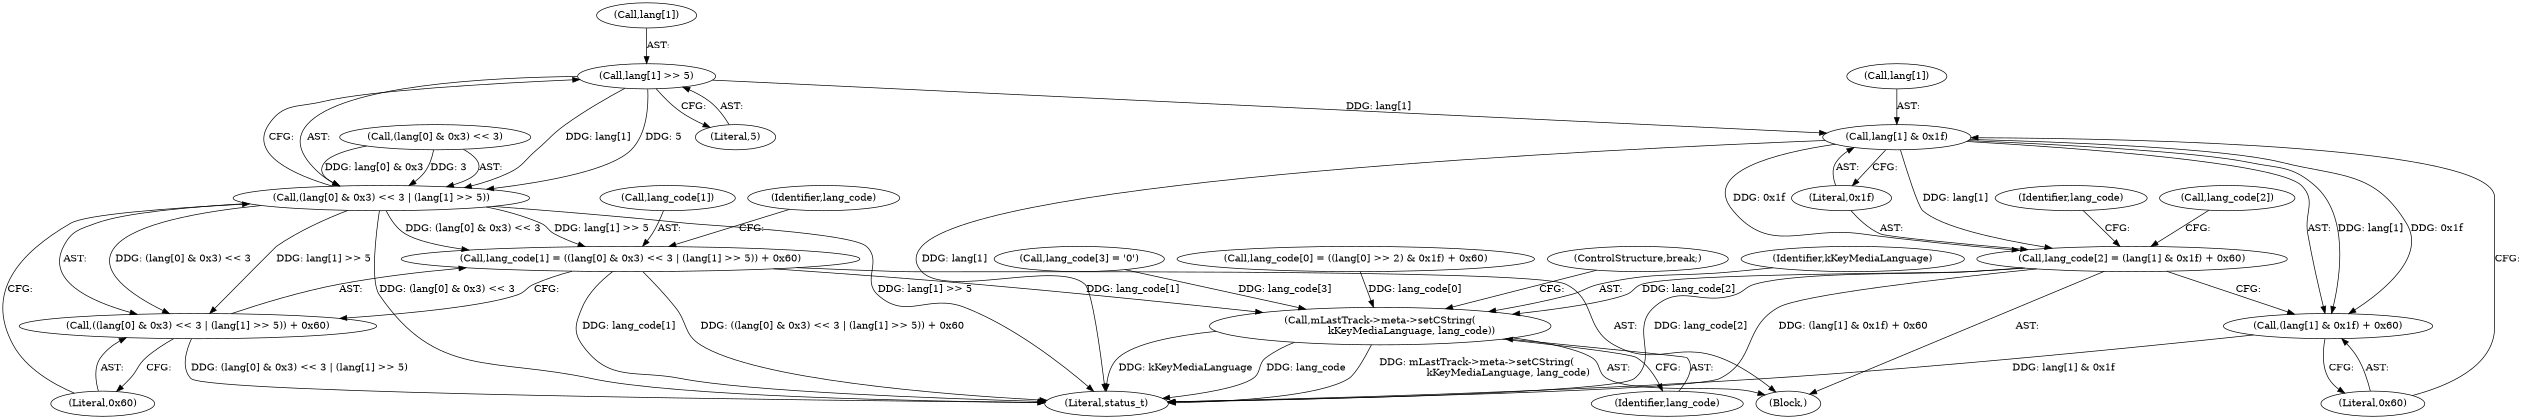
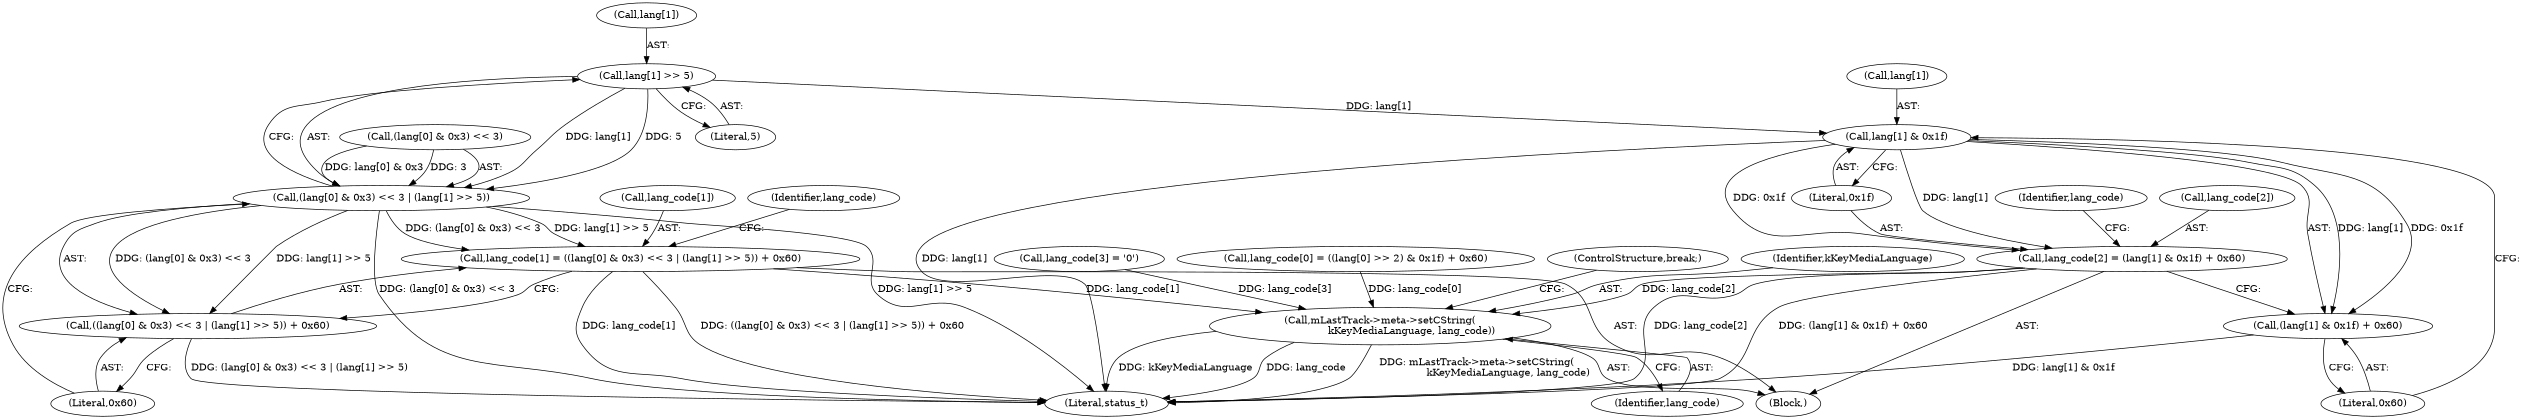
edge "(Call,lang_code[2])" -> "(Call,lang_code[2] = (lang[1] & 0x1f) + 0x60)": label "CFG: " -> "AST: "
